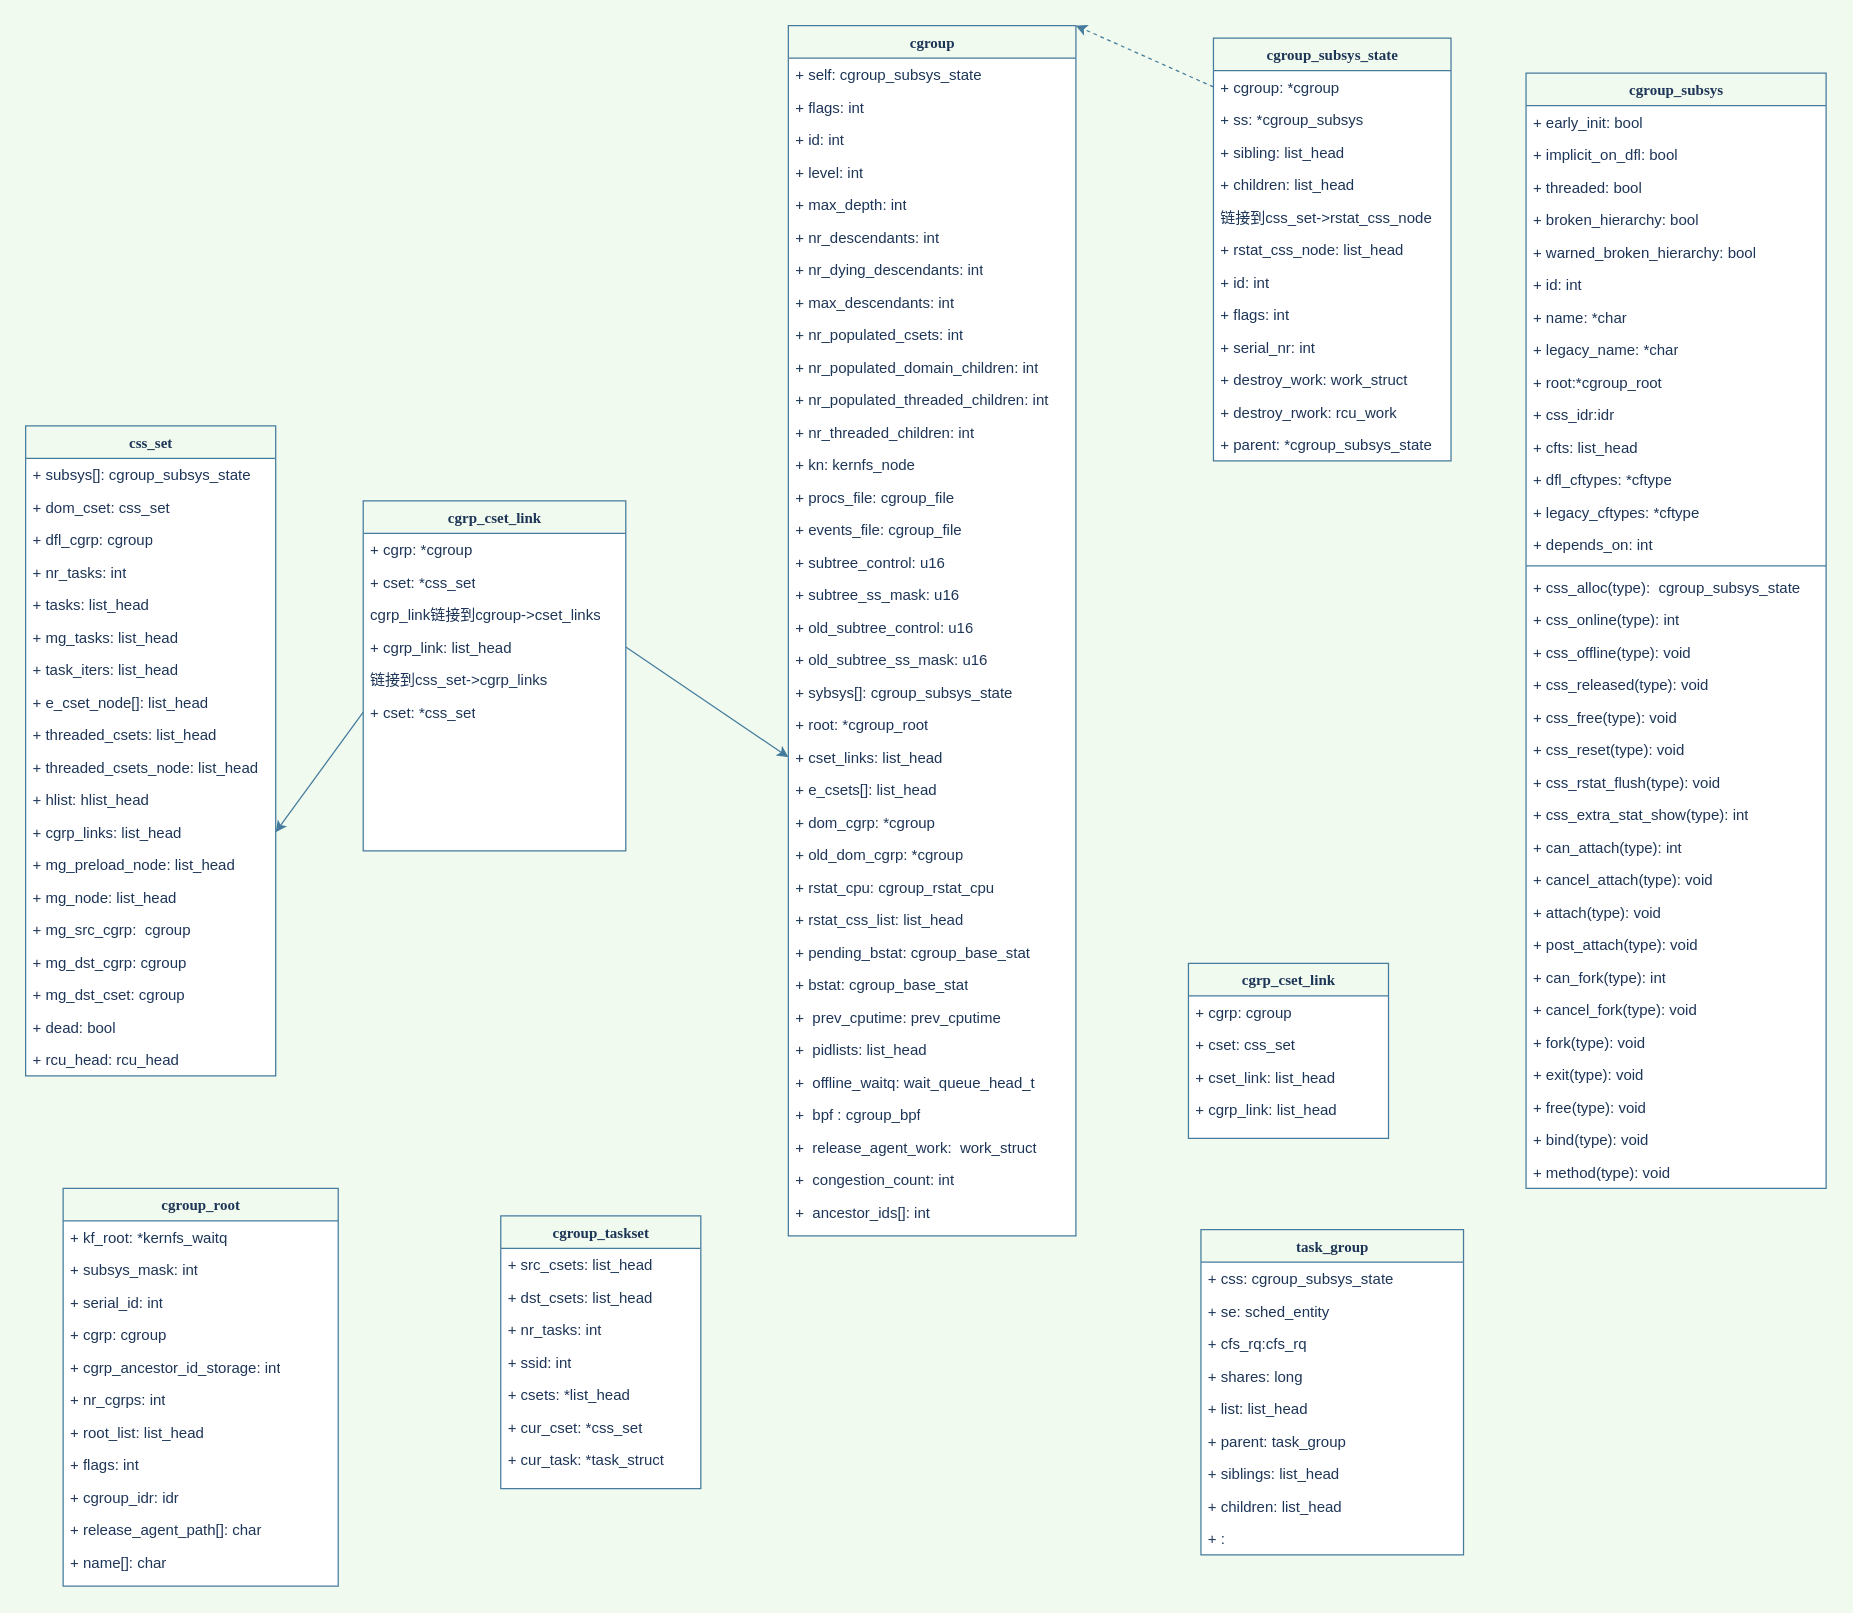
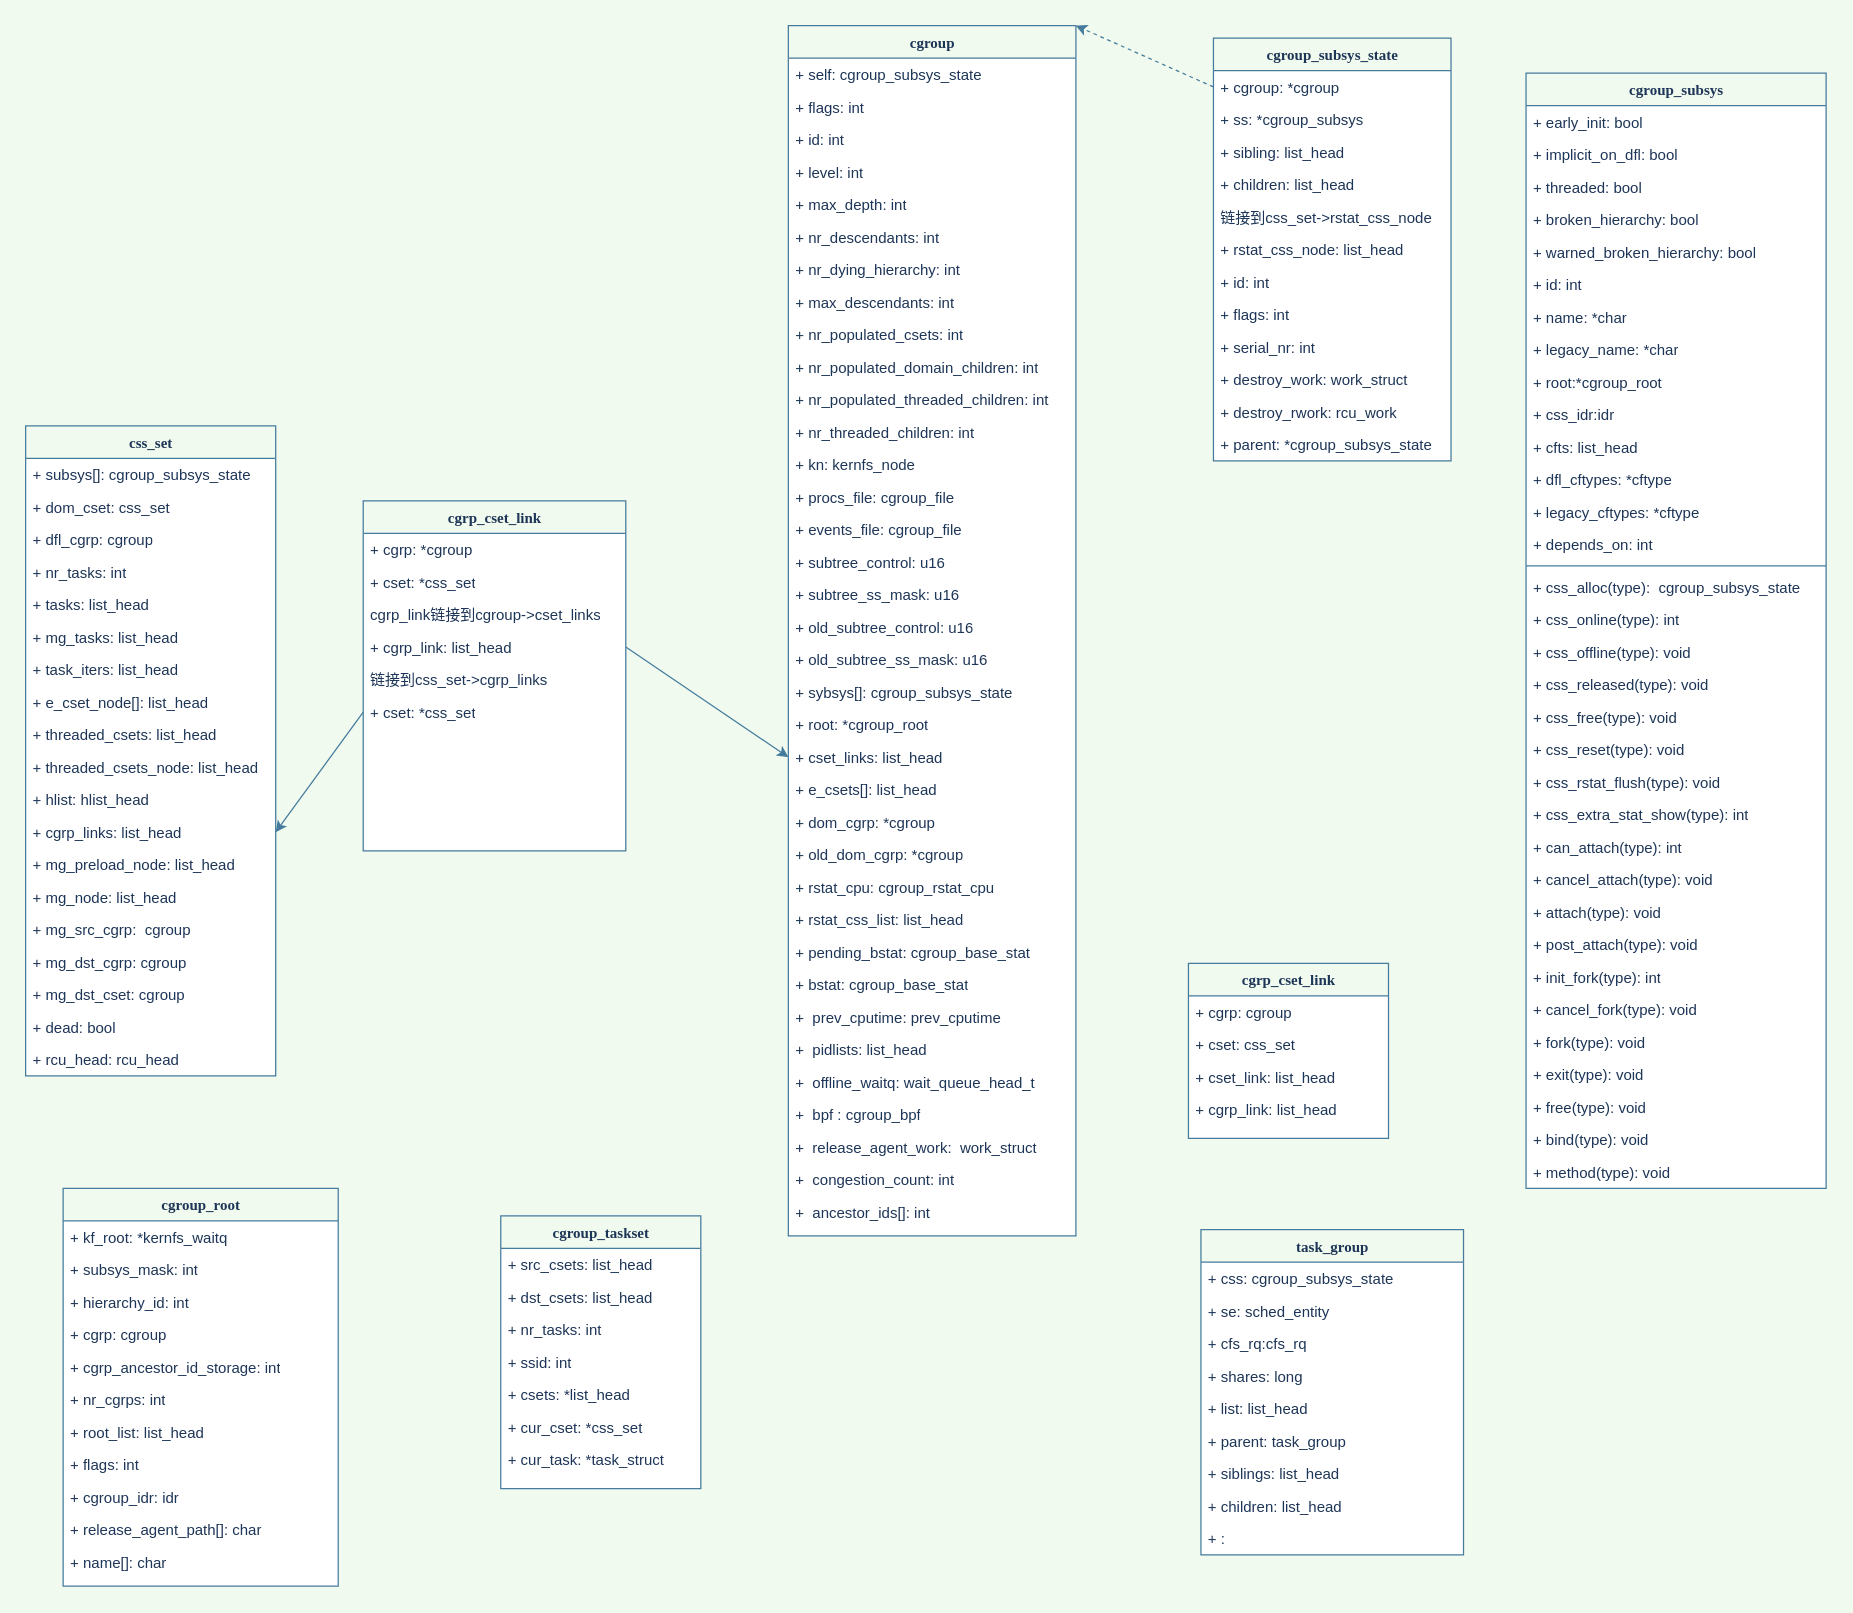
node "+ nr_dying_descendants: int": label "+ nr_dying_descendants: int" -> "+ nr_dying_hierarchy: int"
node "+ can_fork(type): int": label "+ can_fork(type): int" -> "+ init_fork(type): int"
node "+ serial_id: int": label "+ serial_id: int" -> "+ hierarchy_id: int"
